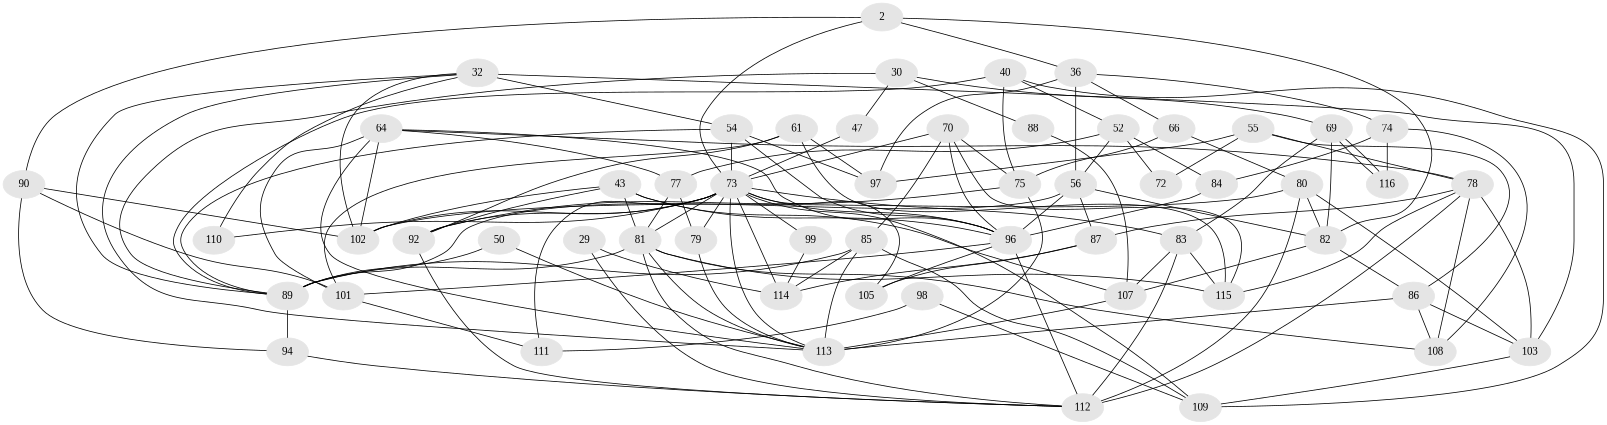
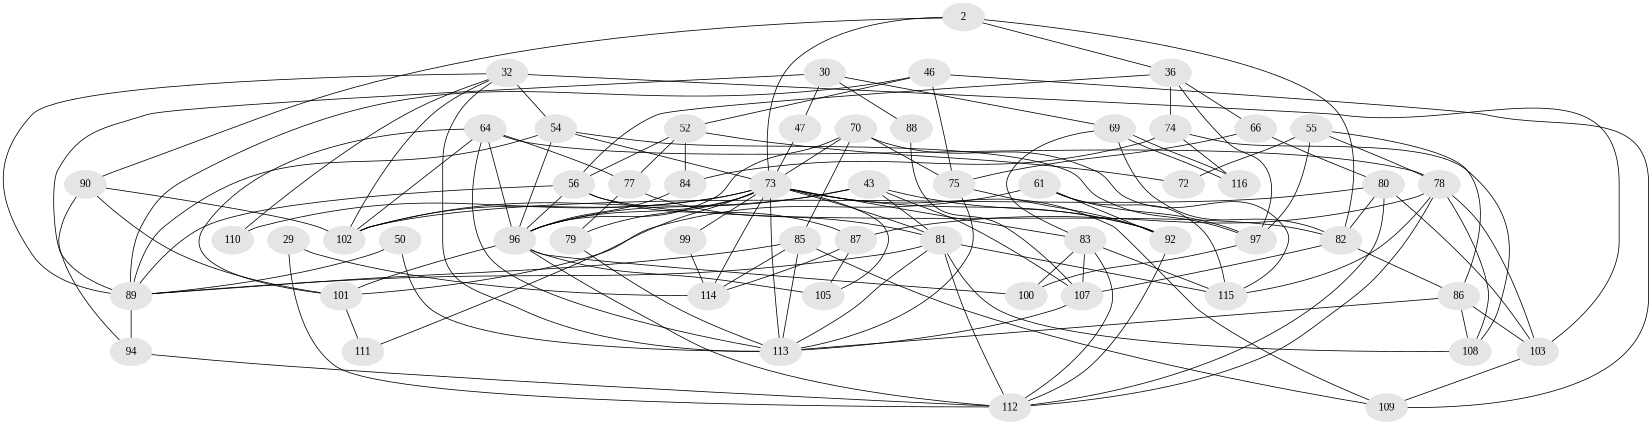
node "40": label "40" -> "46"
node "98": removed
node "100": added
